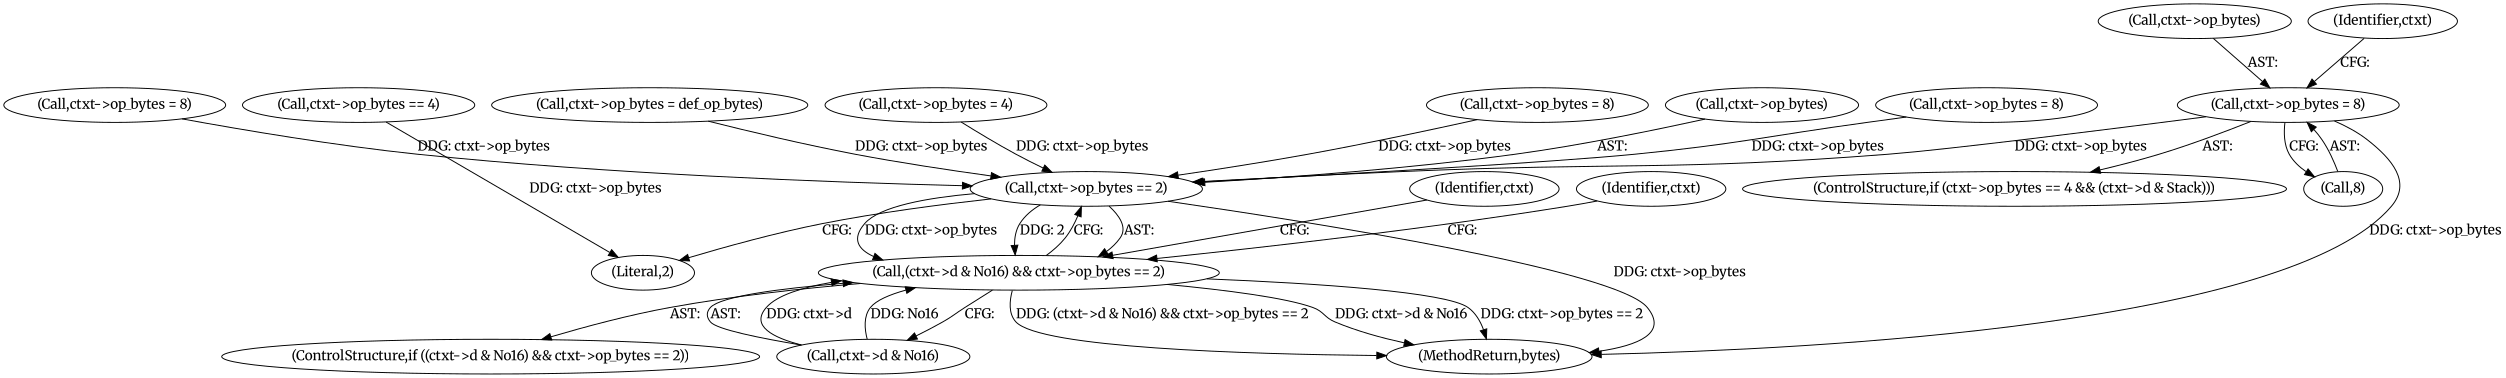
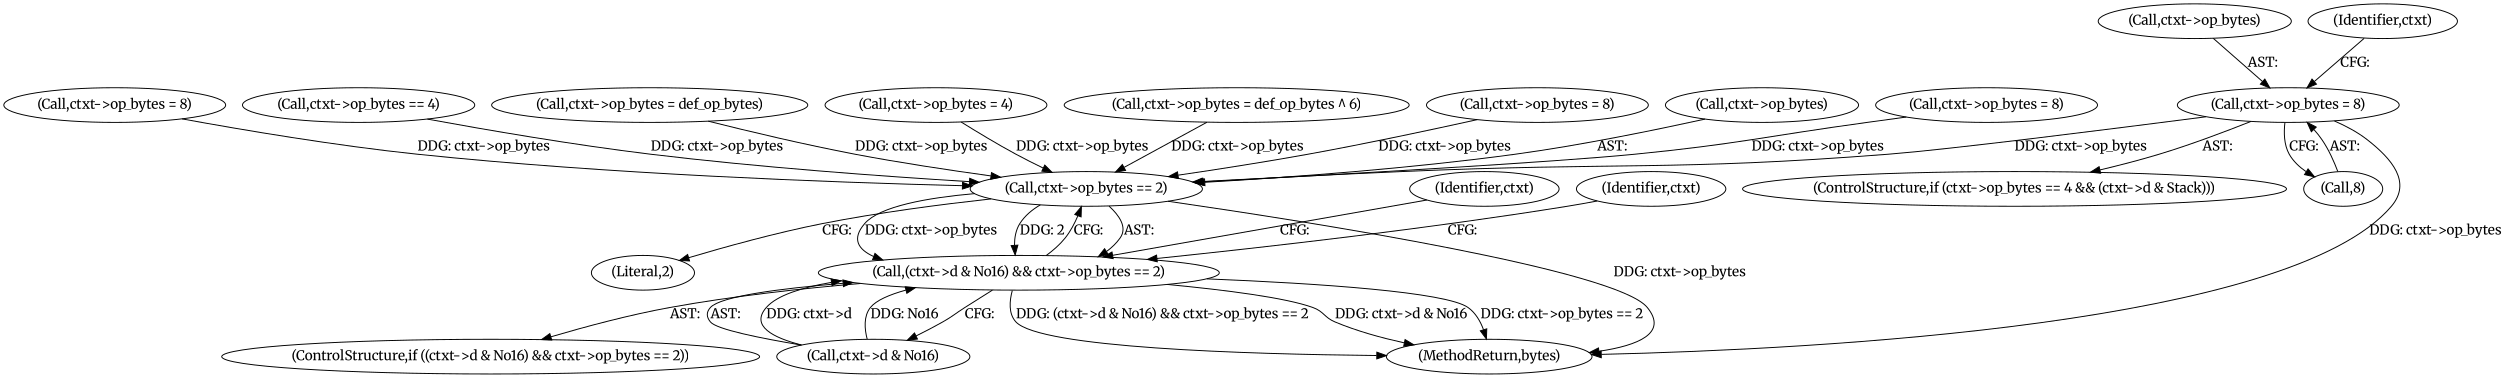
node "(Call,ctxt->op_bytes = def_op_bytes ^ 6)": added
edge "(Call,ctxt->op_bytes == 4)" -> "(Literal,2)": now "(Call,ctxt->op_bytes == 4)" -> "(Call,ctxt->op_bytes == 2)"
